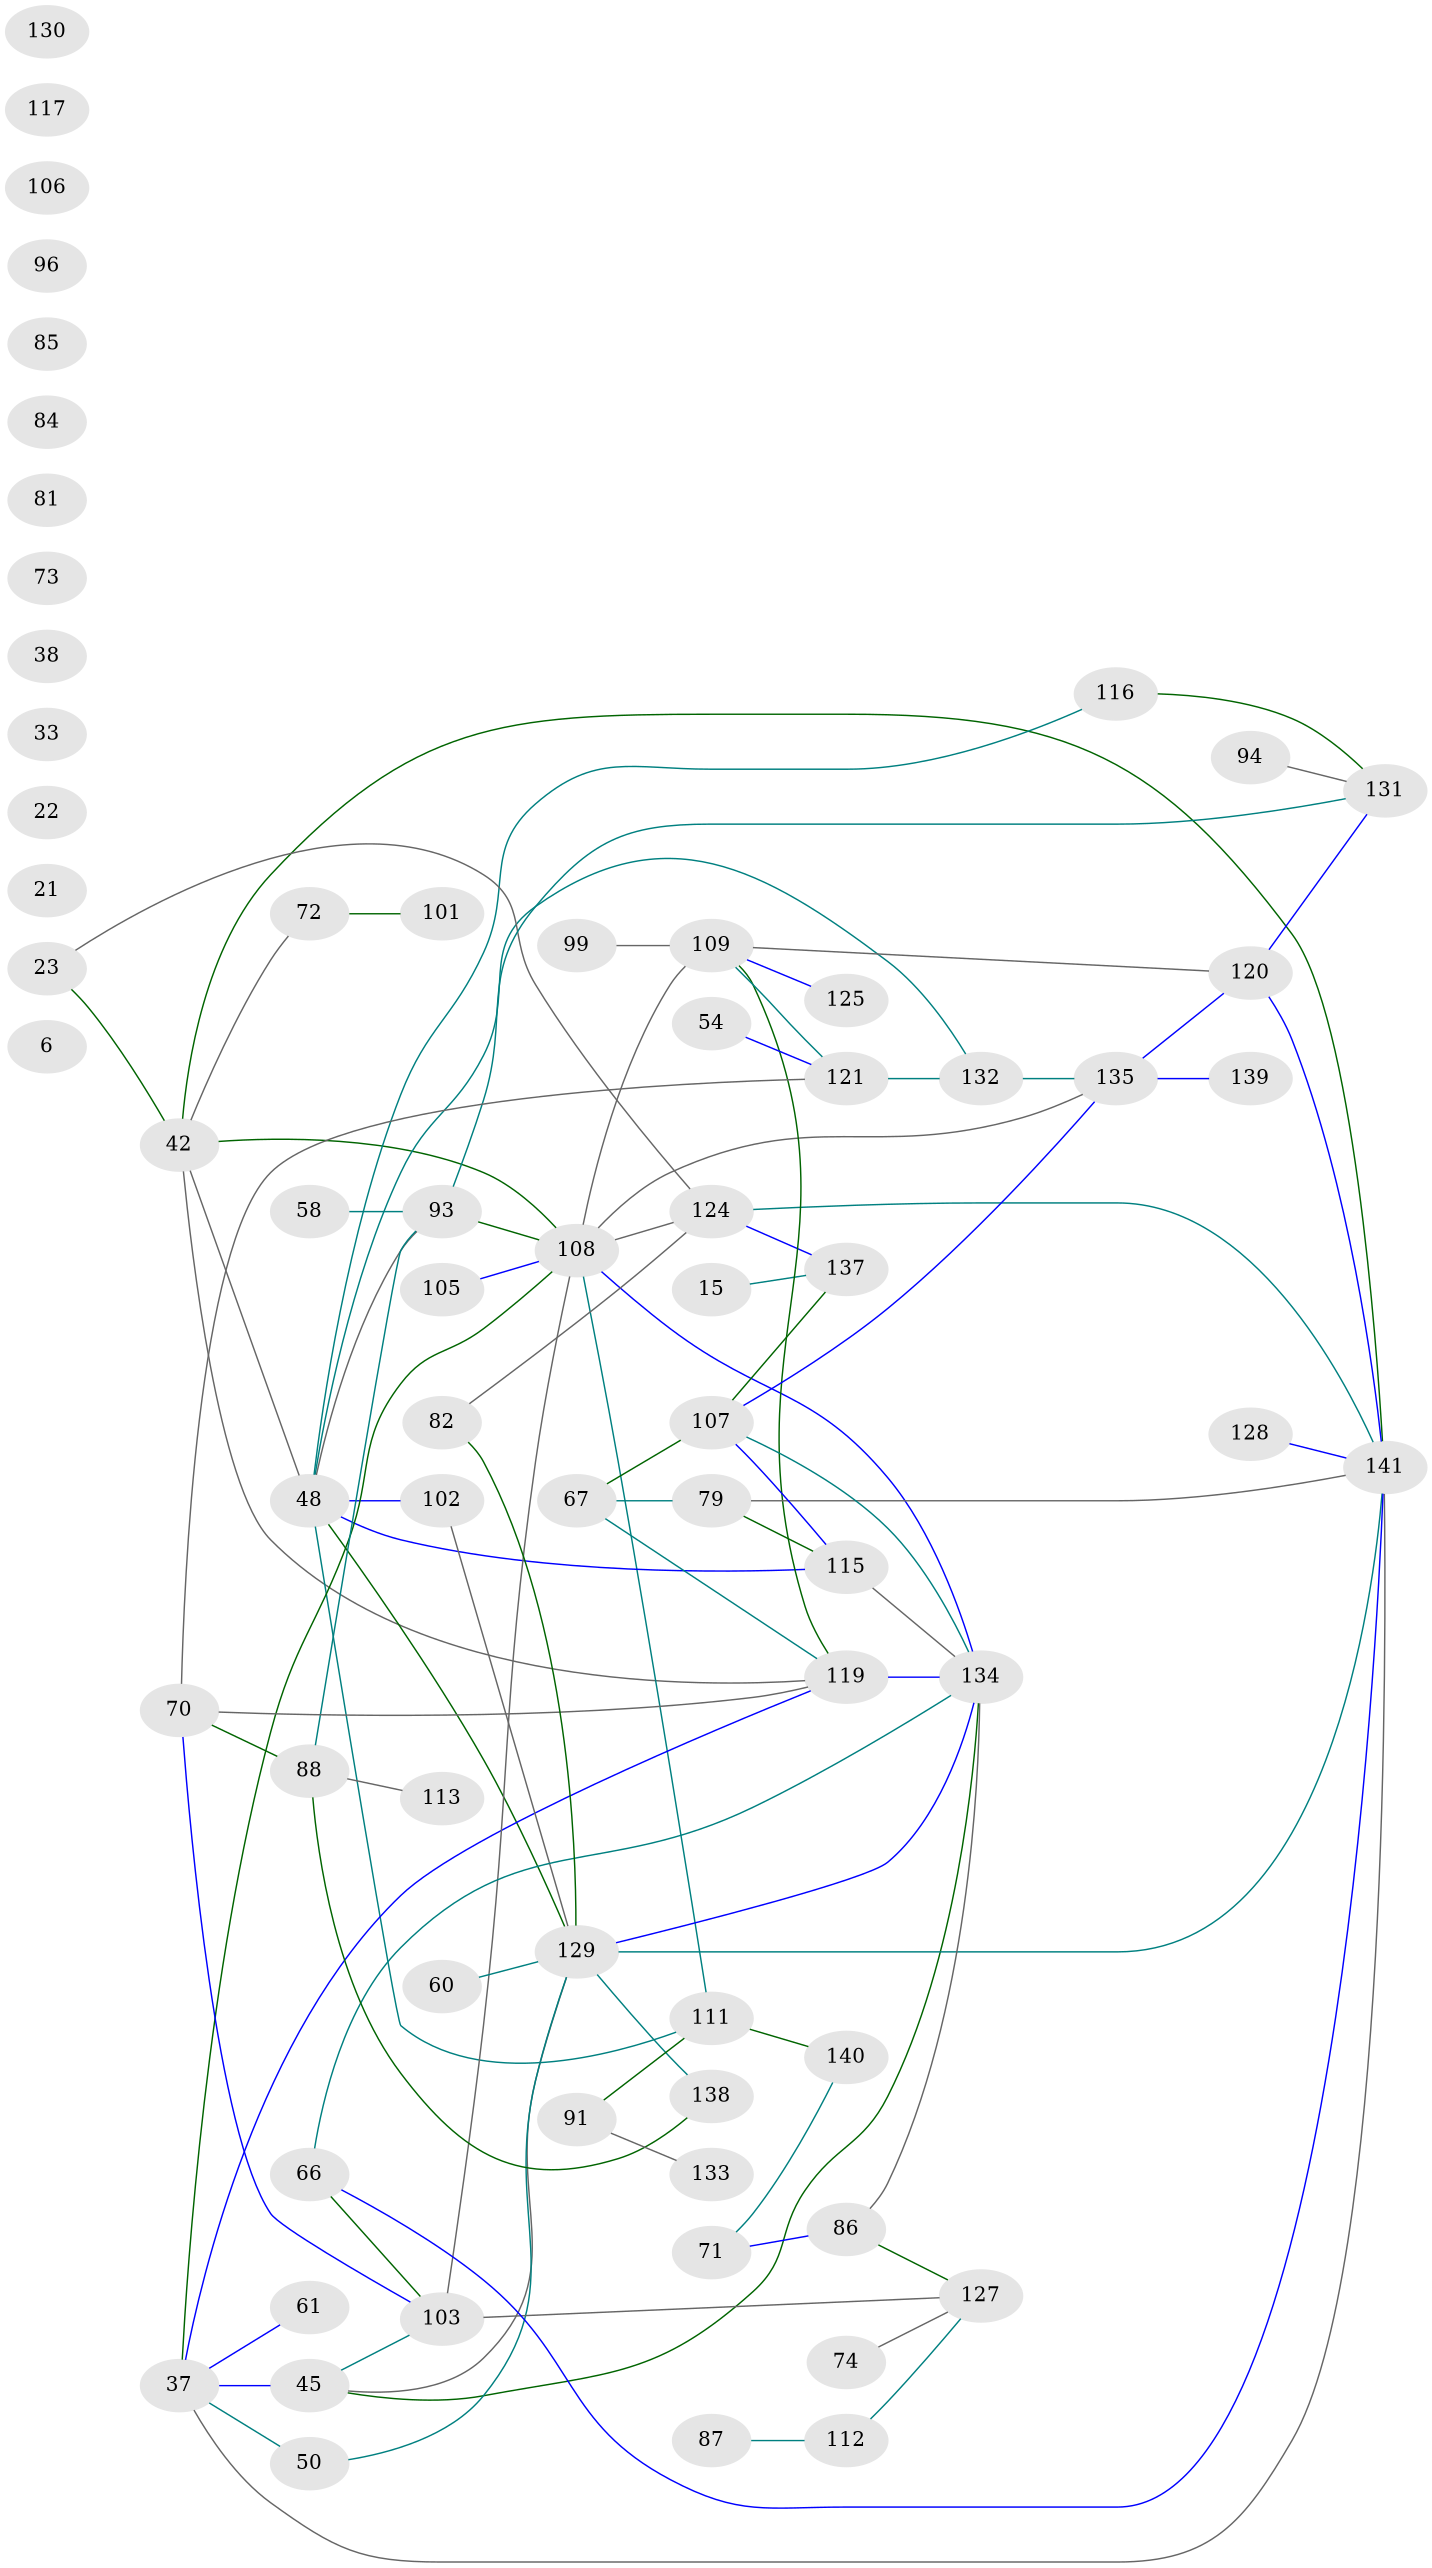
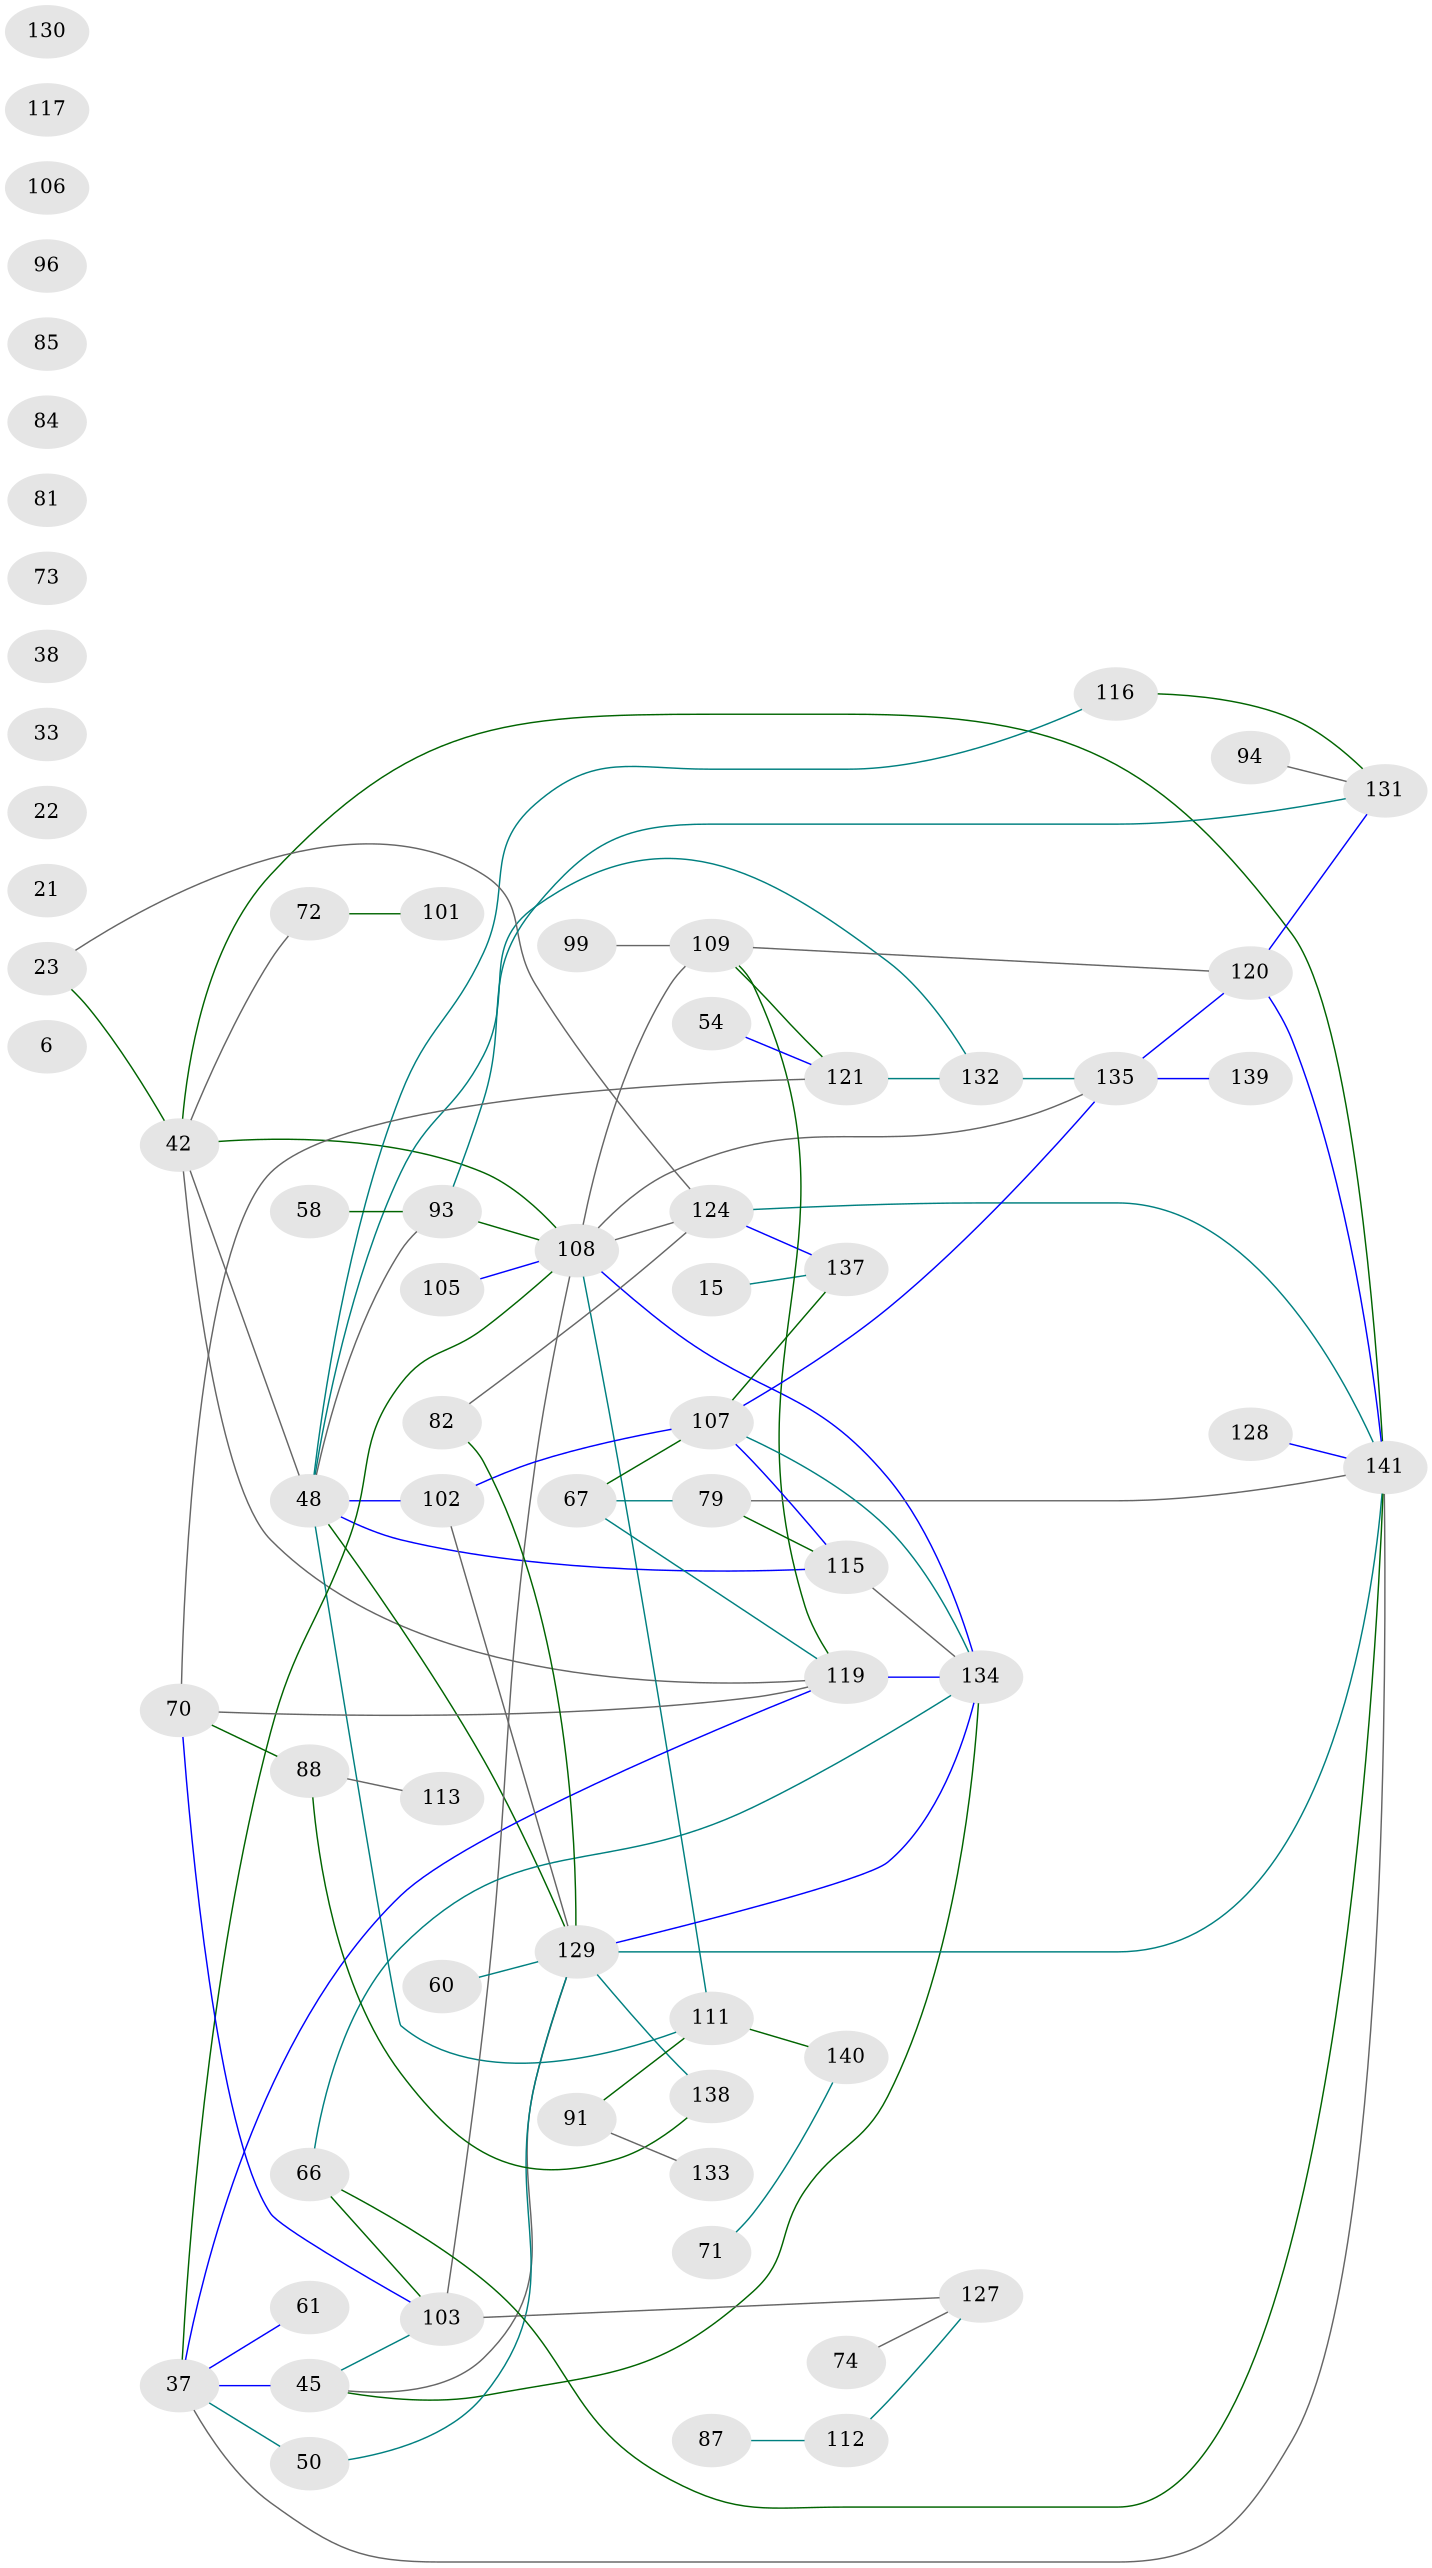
node "125": removed
edge "109" -- "121": color teal -> darkgreen
edge "58" -- "93": color teal -> darkgreen
edge "93" -- "88": removed
edge "107" -- "102": added
node "86": removed
edge "141" -- "66": color blue -> darkgreen
